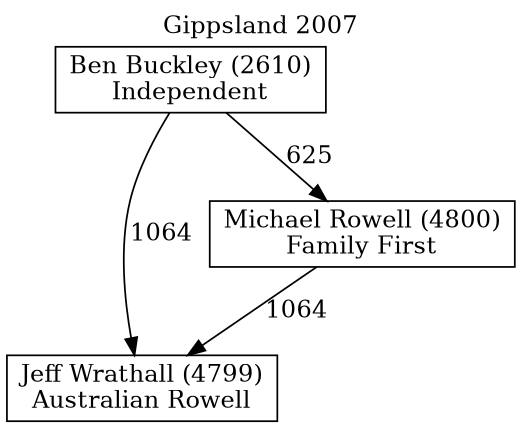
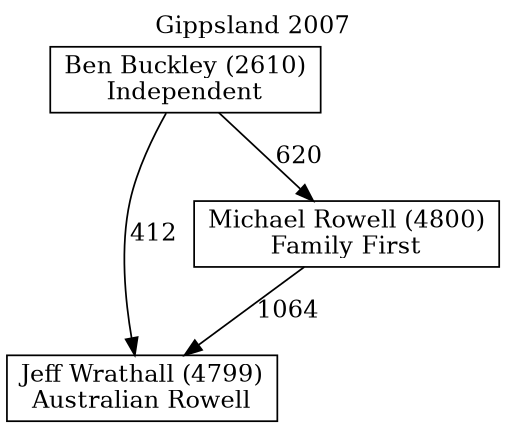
edge "Ben Buckley (2610) Independent" -> "Michael Rowell (4800) Family First": label "625" -> "620"
edge "Ben Buckley (2610) Independent" -> "Jeff Wrathall (4799) Australian Rowell": label "1064" -> "412"
